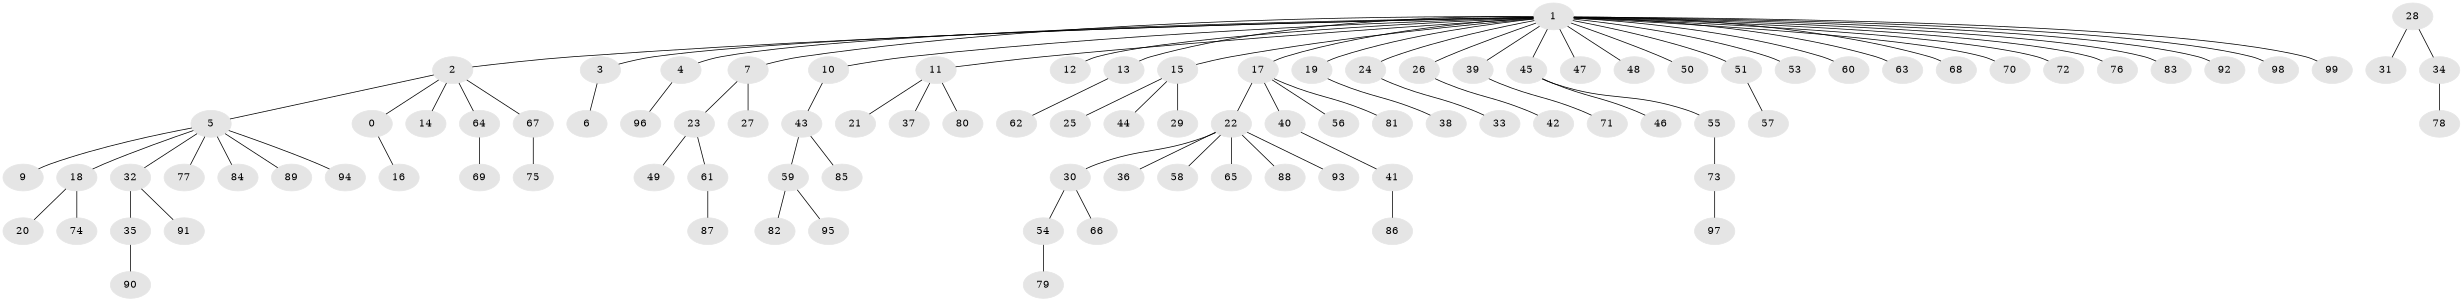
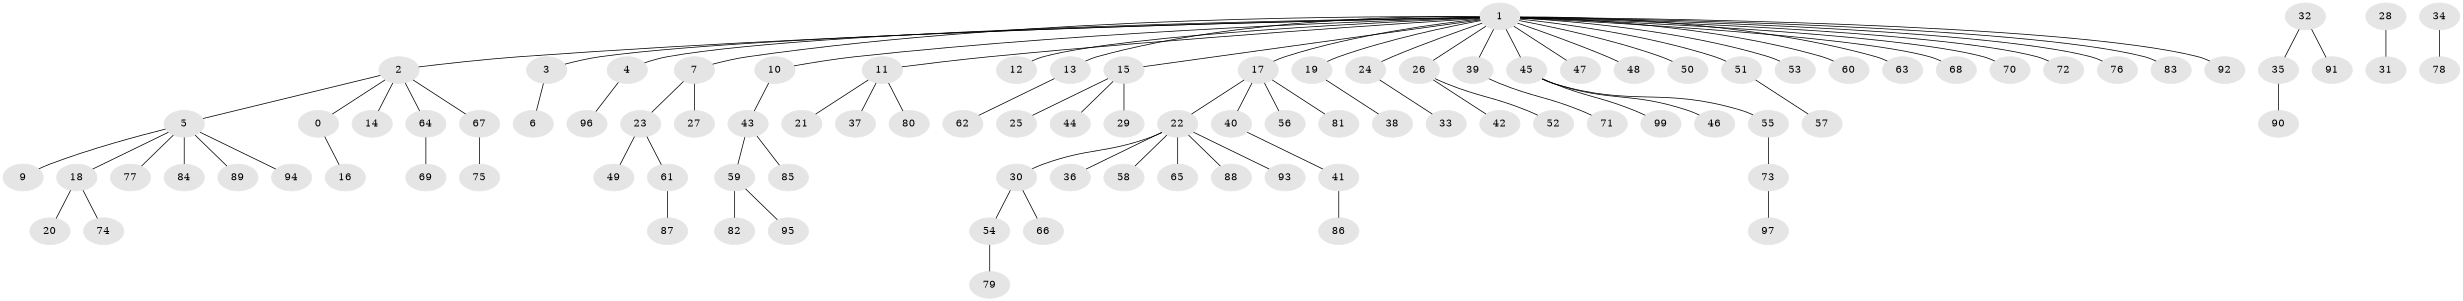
edge "1" -- "99": now "45" -- "99"
edge "28" -- "34": removed
node "98": removed
node "52": added
edge "5" -- "32": removed
